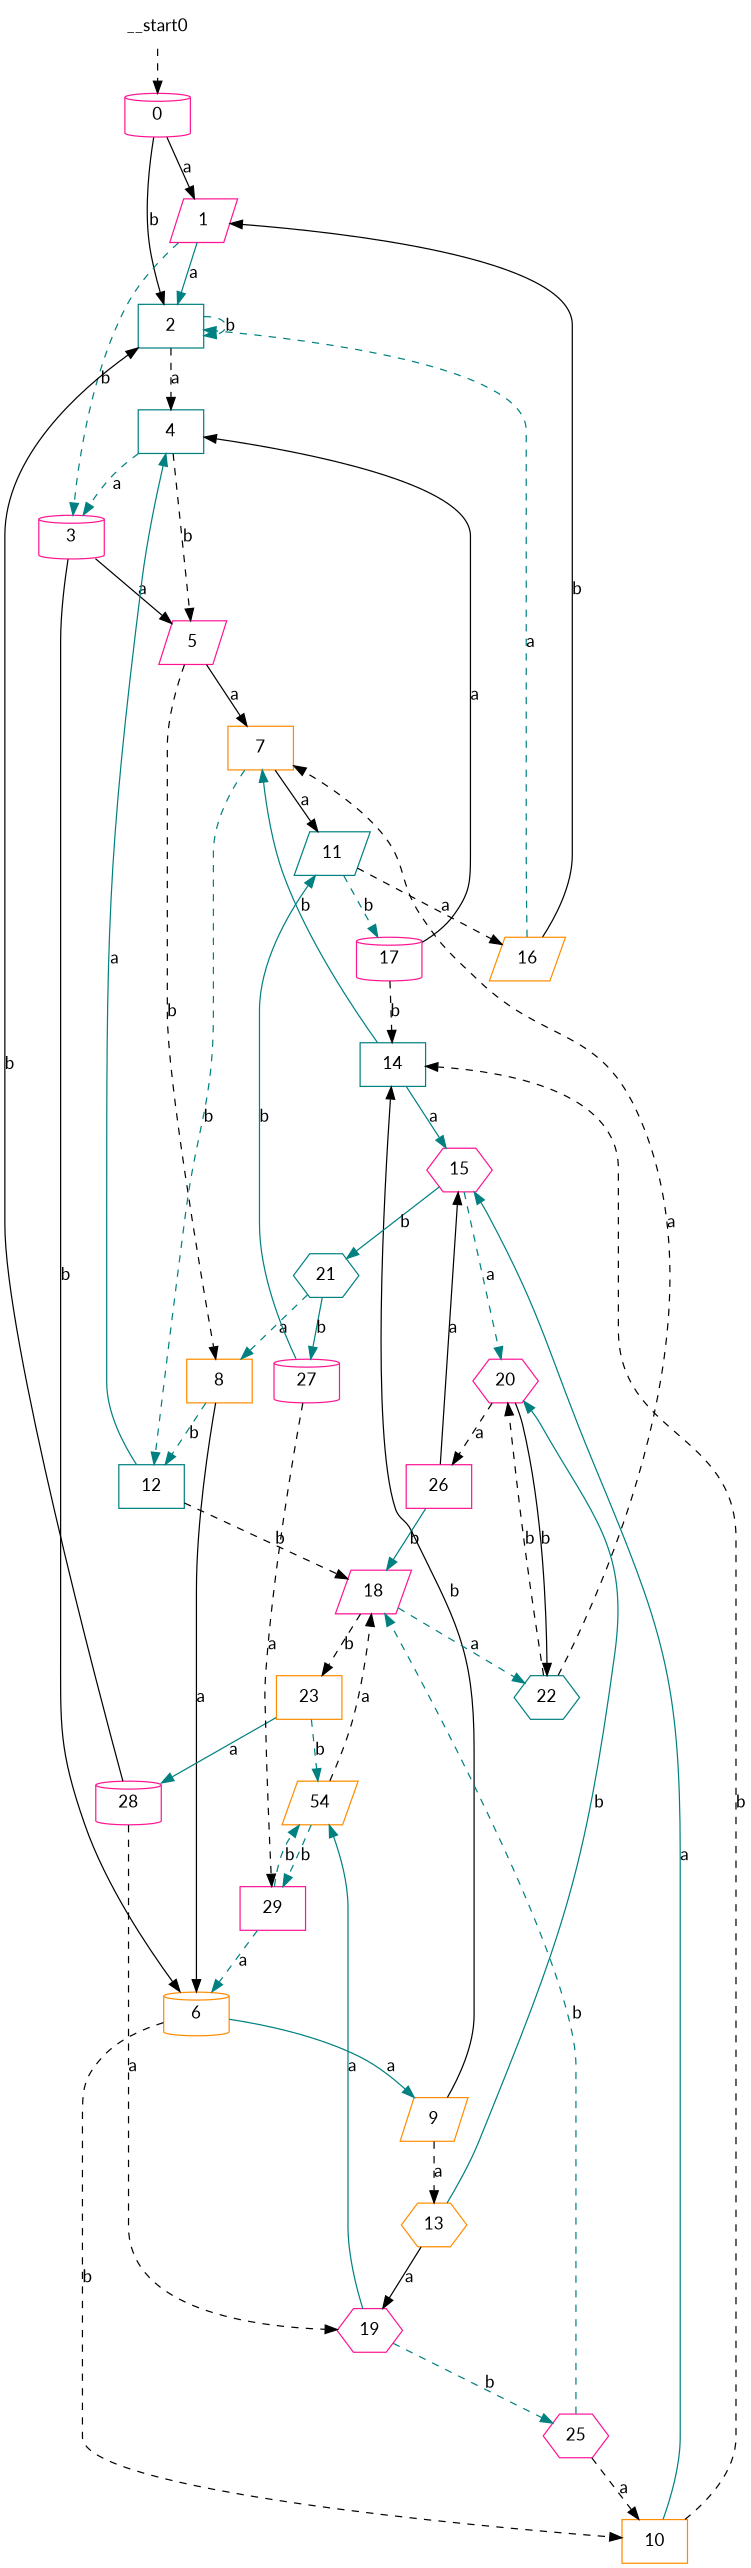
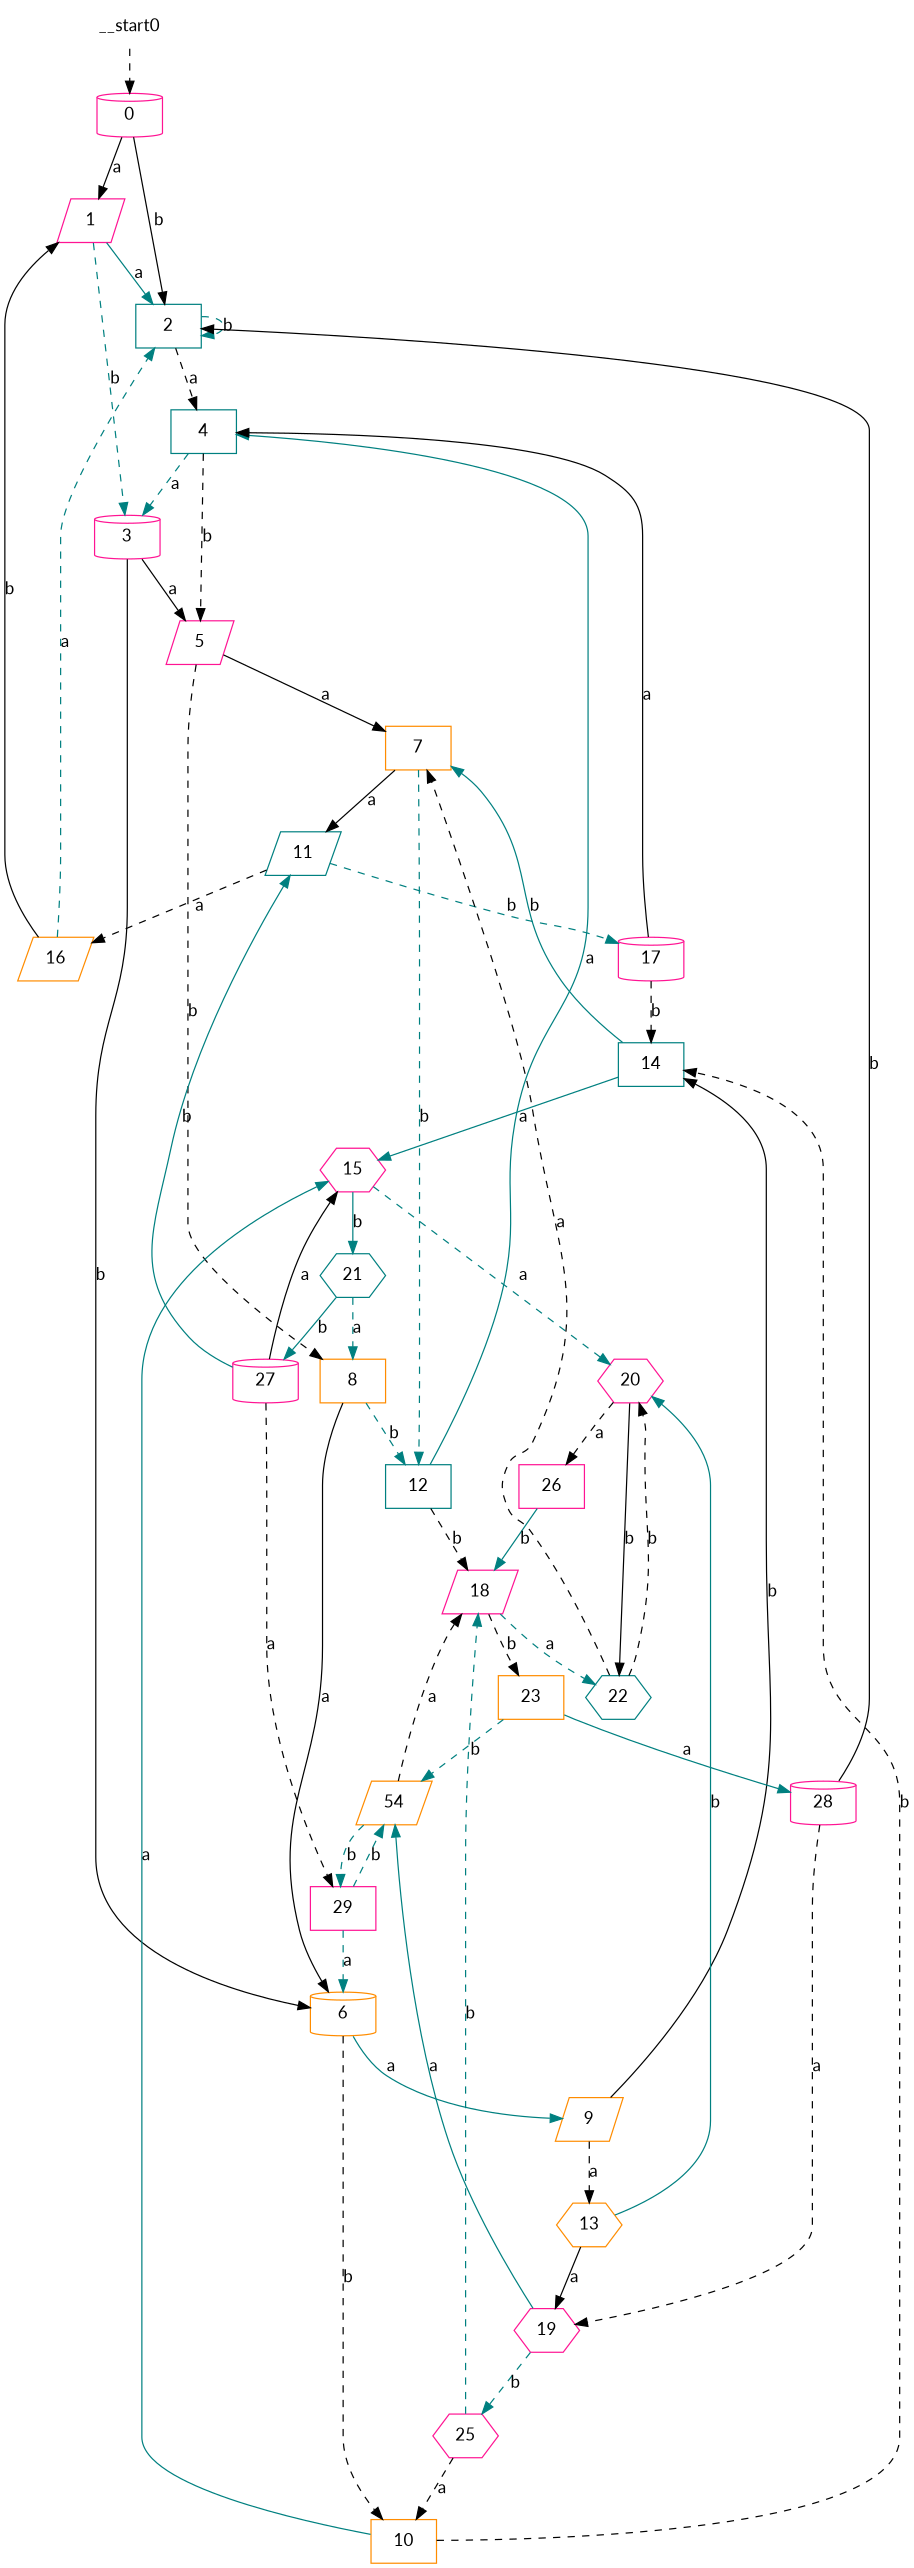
edge "26" -> "15": now "27" -> "15"
